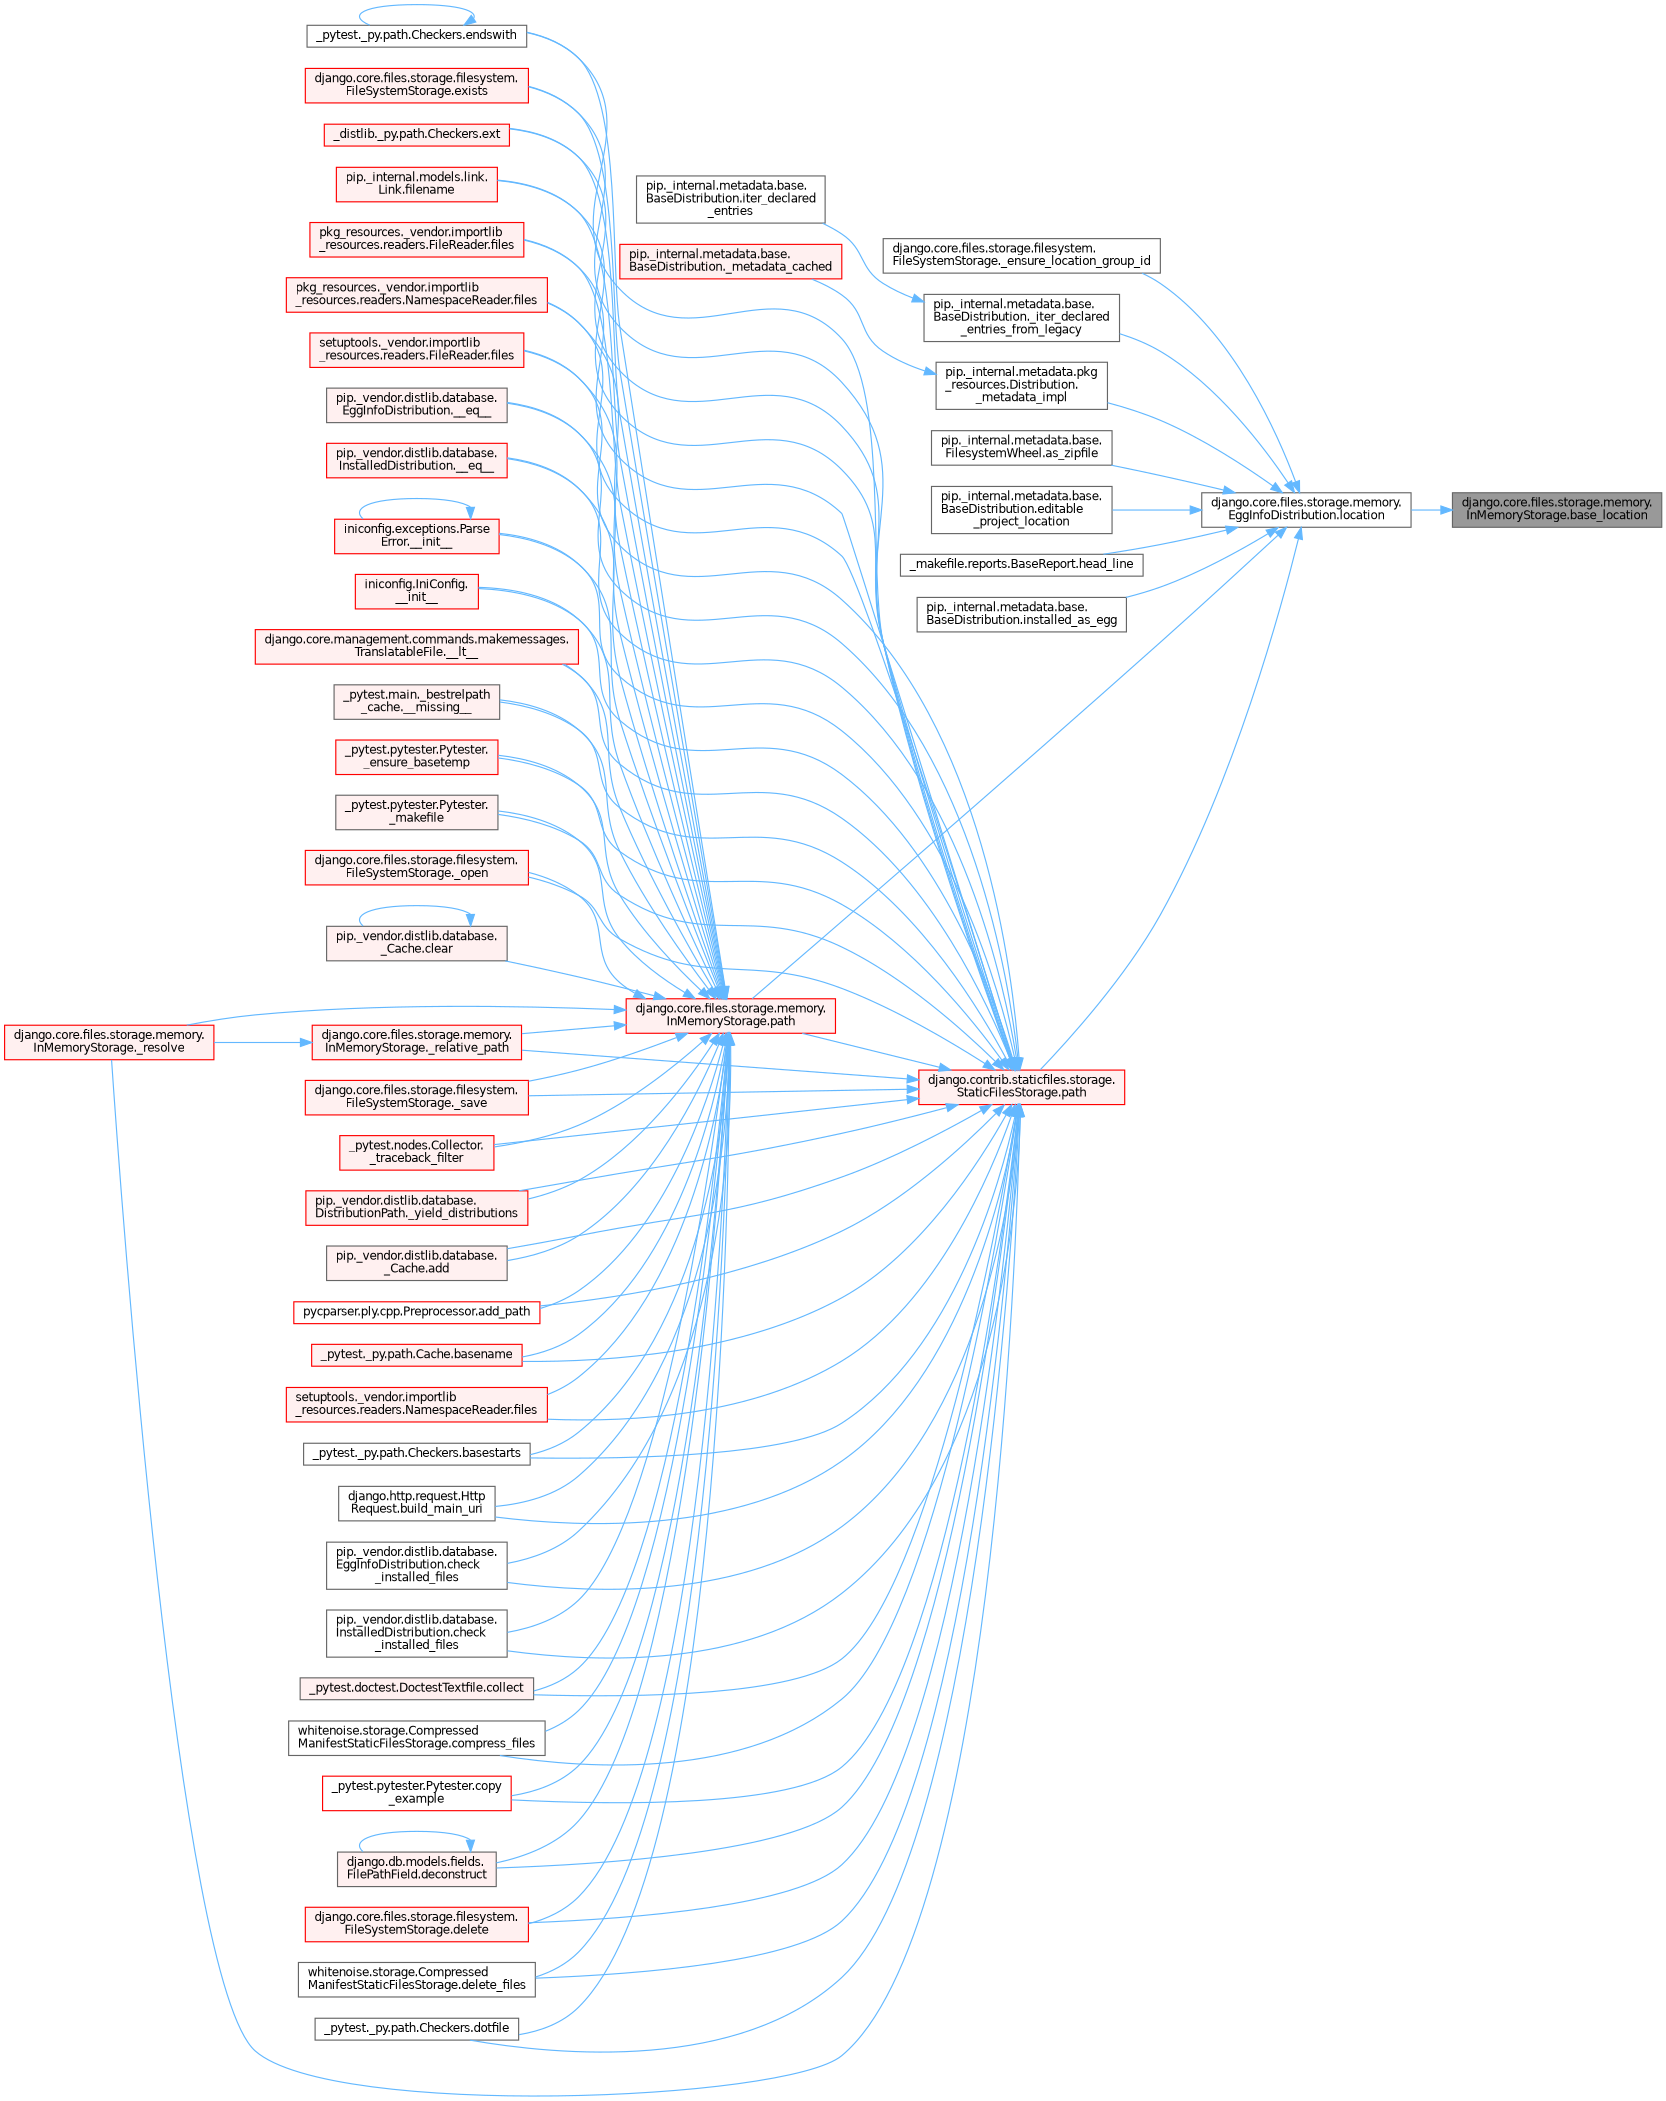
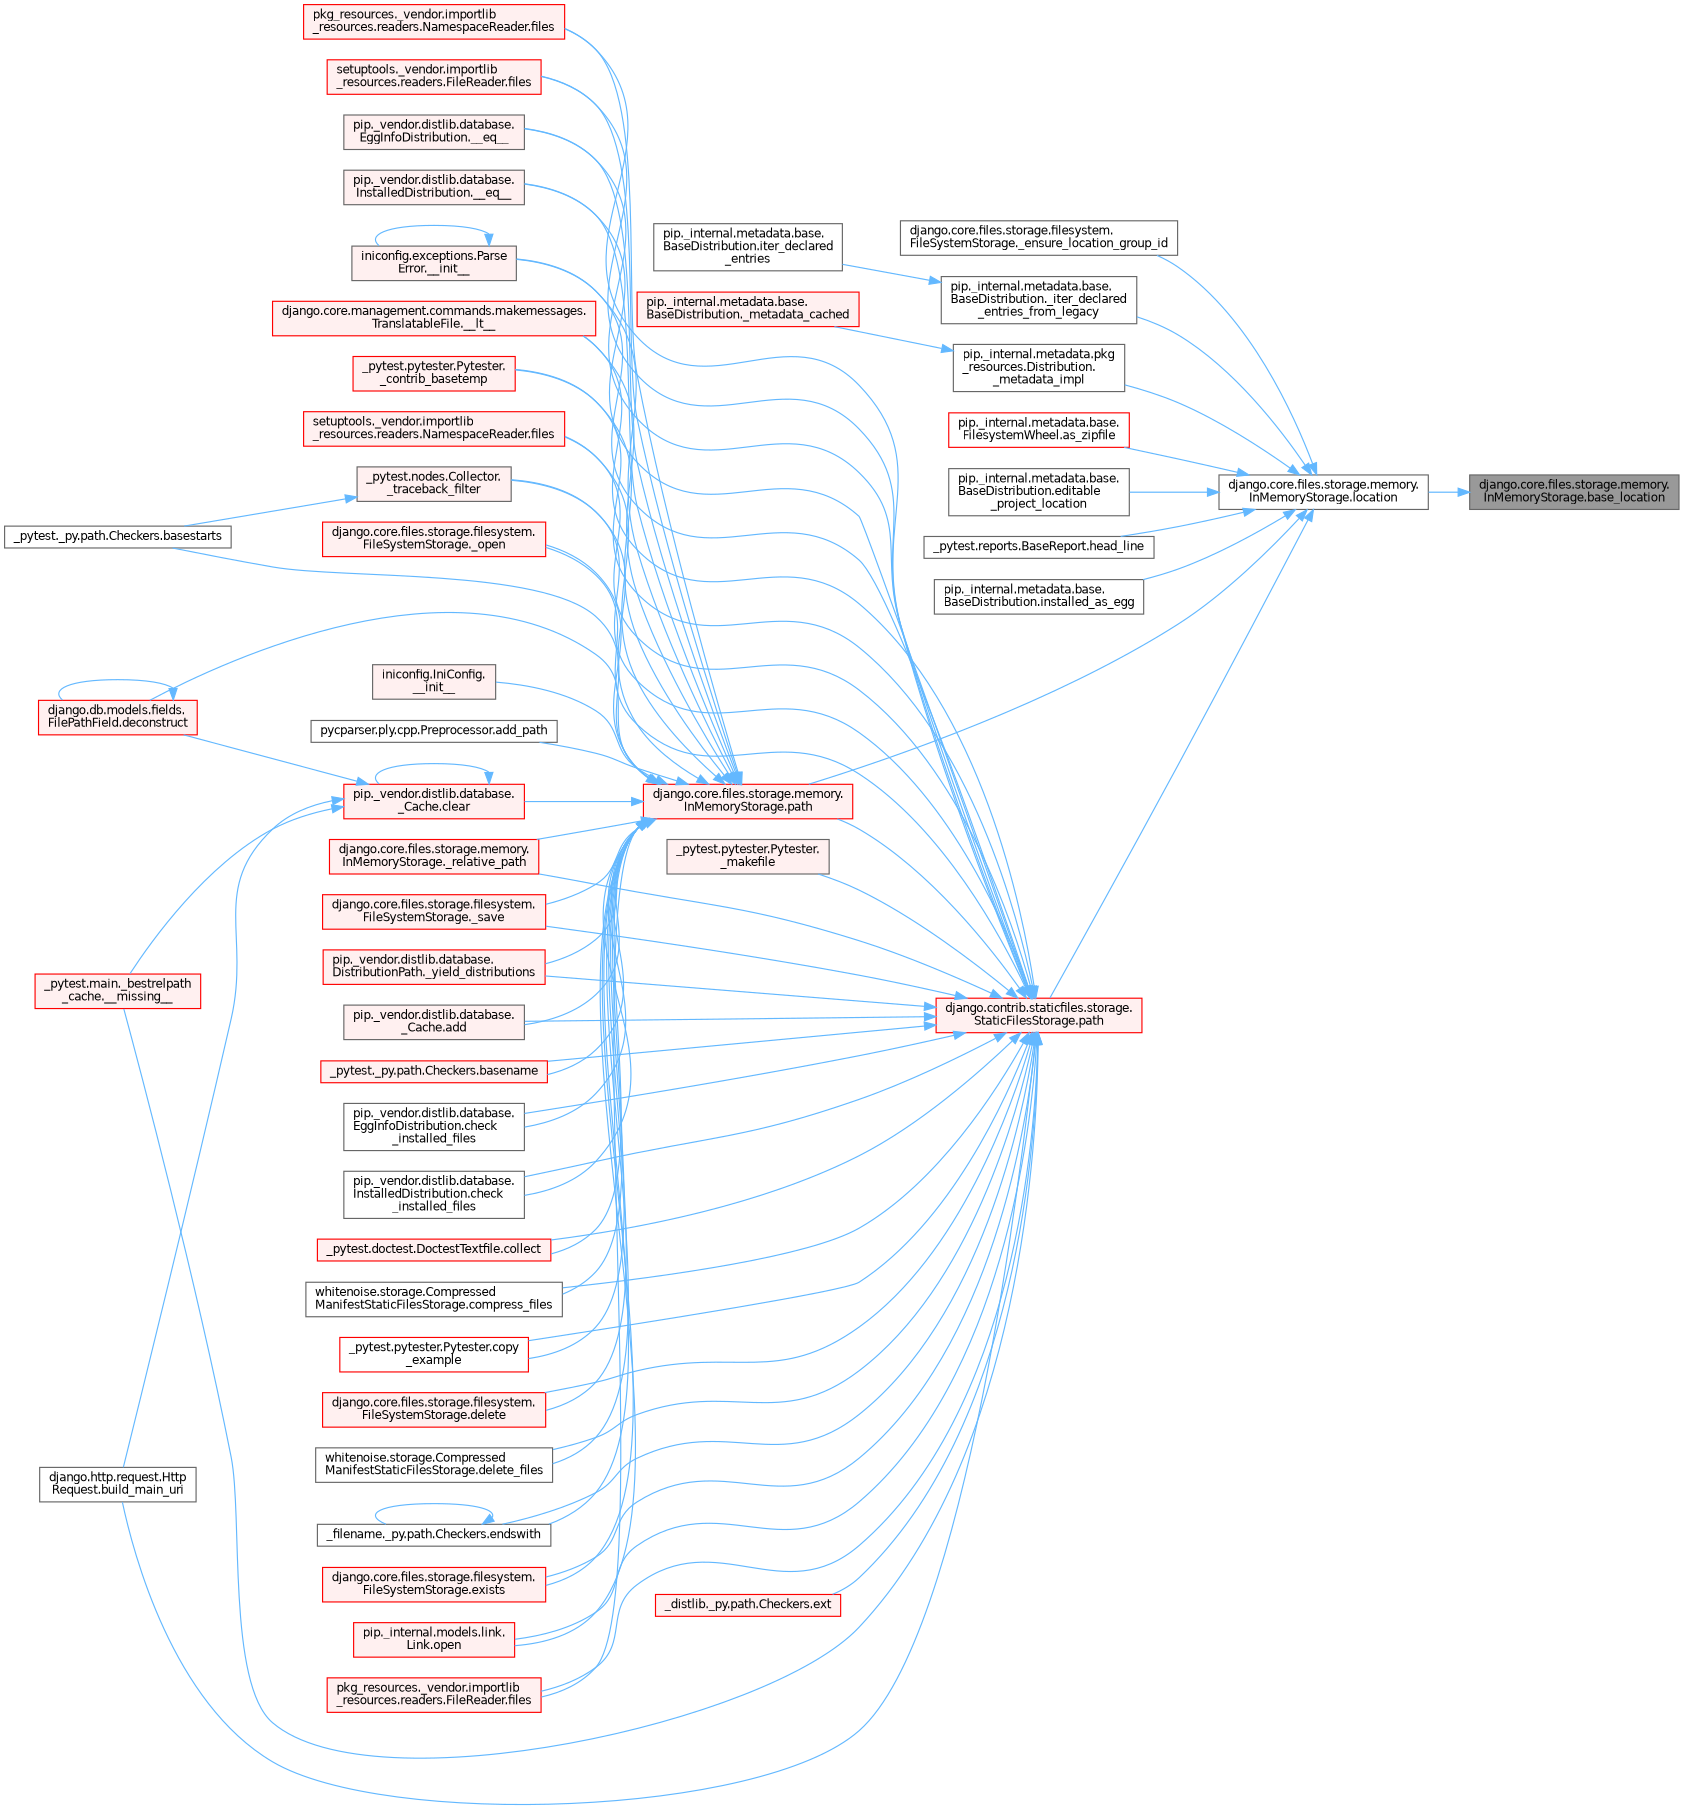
node "_pytest._py.path.Checkers.endswith": label "_pytest._py.path.Checkers.endswith" -> "_filename._py.path.Checkers.endswith"
node "pip._internal.models.link. Link.filename": label "pip._internal.models.link. Link.filename" -> "pip._internal.models.link. Link.open"
node "pip._internal.metadata.base. FilesystemWheel.as_zipfile": color grey40 -> red
node "pip._vendor.distlib.database. InstalledDistribution.__eq__": color red -> grey40
node "django.core.files.storage.memory. EggInfoDistribution.location": label "django.core.files.storage.memory. EggInfoDistribution.location" -> "django.core.files.storage.memory. InMemoryStorage.location"
edge "_distlib._py.path.Checkers.ext" -> "django.core.files.storage.memory. InMemoryStorage.path": removed
node "iniconfig.exceptions.Parse Error.__init__": color red -> grey40
node "_makefile.reports.BaseReport.head_line": label "_makefile.reports.BaseReport.head_line" -> "_pytest.reports.BaseReport.head_line"
node "iniconfig.IniConfig. __init__": color red -> grey40
node "_pytest.main._bestrelpath _cache.__missing__": color grey40 -> red
edge "iniconfig.IniConfig. __init__" -> "django.contrib.staticfiles.storage. StaticFilesStorage.path": removed
node "_pytest.pytester.Pytester. _ensure_basetemp": label "_pytest.pytester.Pytester. _ensure_basetemp" -> "_pytest.pytester.Pytester. _contrib_basetemp"
edge "_pytest.main._bestrelpath _cache.__missing__" -> "django.core.files.storage.memory. InMemoryStorage.path": now "_pytest.main._bestrelpath _cache.__missing__" -> "pip._vendor.distlib.database. _Cache.clear"
edge "_pytest.pytester.Pytester. _makefile" -> "django.core.files.storage.memory. InMemoryStorage.path": removed
node "pip._vendor.distlib.database. _Cache.clear": color grey40 -> red
node "django.core.files.storage.memory. InMemoryStorage._resolve": removed
node "_pytest.nodes.Collector. _traceback_filter": color red -> grey40
edge "pycparser.ply.cpp.Preprocessor.add_path" -> "django.contrib.staticfiles.storage. StaticFilesStorage.path": removed
node "pycparser.ply.cpp.Preprocessor.add_path": color red -> grey40
node "_pytest._py.path.Cache.basename": label "_pytest._py.path.Cache.basename" -> "_pytest._py.path.Checkers.basename"
edge "django.http.request.Http Request.build_main_uri" -> "django.core.files.storage.memory. InMemoryStorage.path": now "django.http.request.Http Request.build_main_uri" -> "pip._vendor.distlib.database. _Cache.clear"
edge "_pytest._py.path.Checkers.basestarts" -> "django.contrib.staticfiles.storage. StaticFilesStorage.path": now "_pytest._py.path.Checkers.basestarts" -> "_pytest.nodes.Collector. _traceback_filter"
edge "django.db.models.fields. FilePathField.deconstruct" -> "django.contrib.staticfiles.storage. StaticFilesStorage.path": now "django.db.models.fields. FilePathField.deconstruct" -> "pip._vendor.distlib.database. _Cache.clear"
node "_pytest.doctest.DoctestTextfile.collect": color grey40 -> red
node "django.db.models.fields. FilePathField.deconstruct": color grey40 -> red
node "_pytest._py.path.Checkers.dotfile": removed
